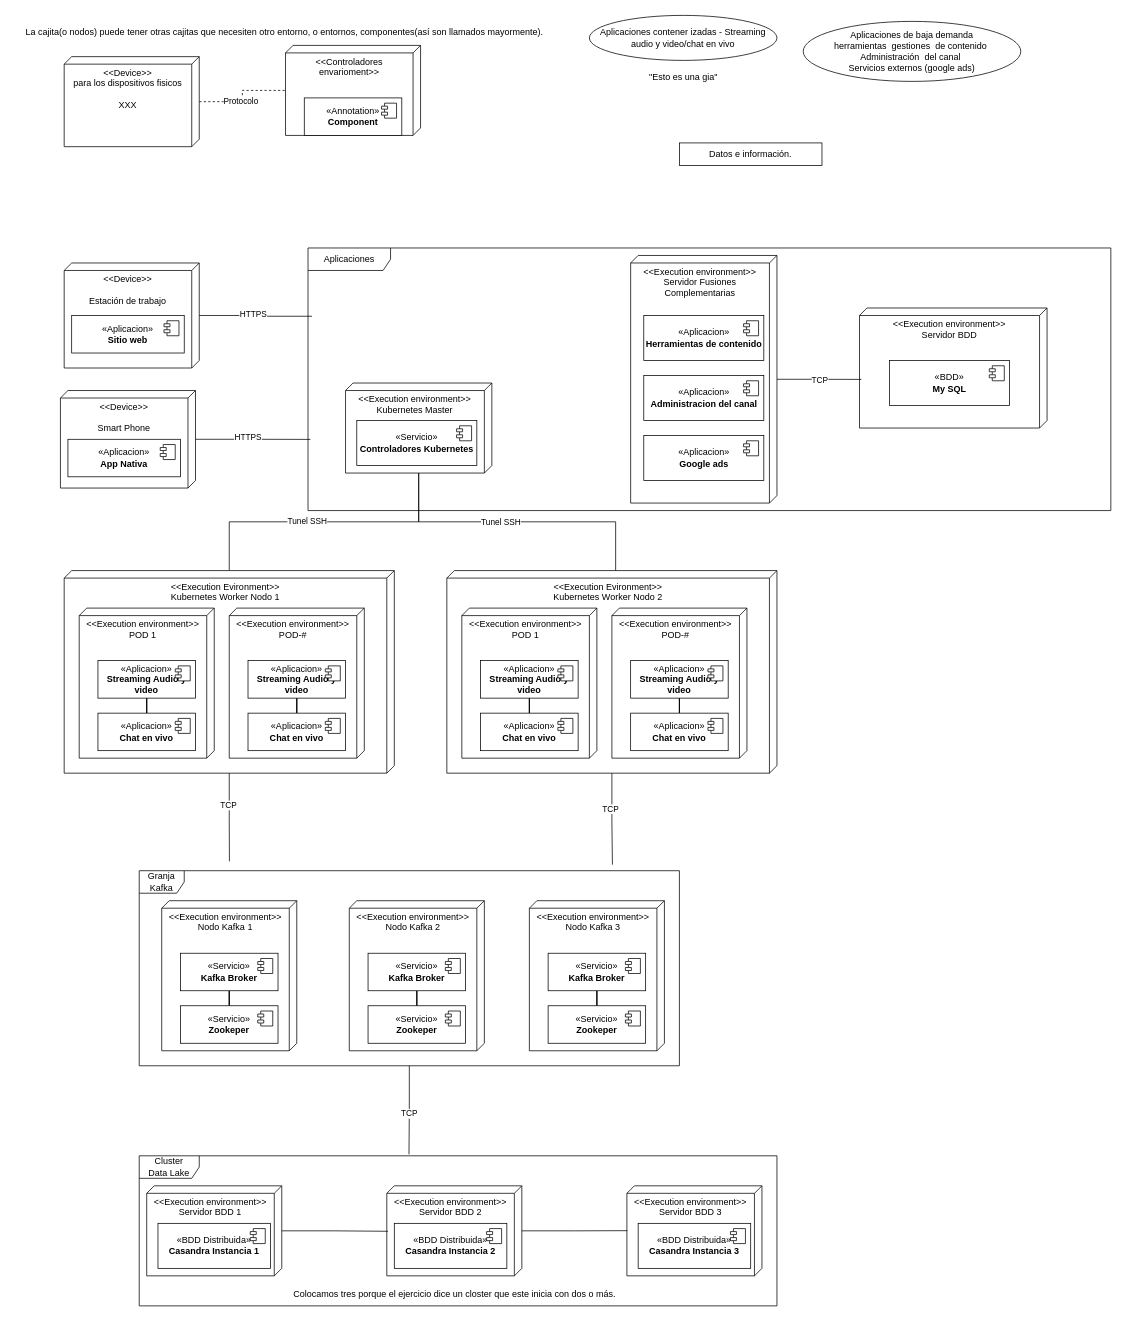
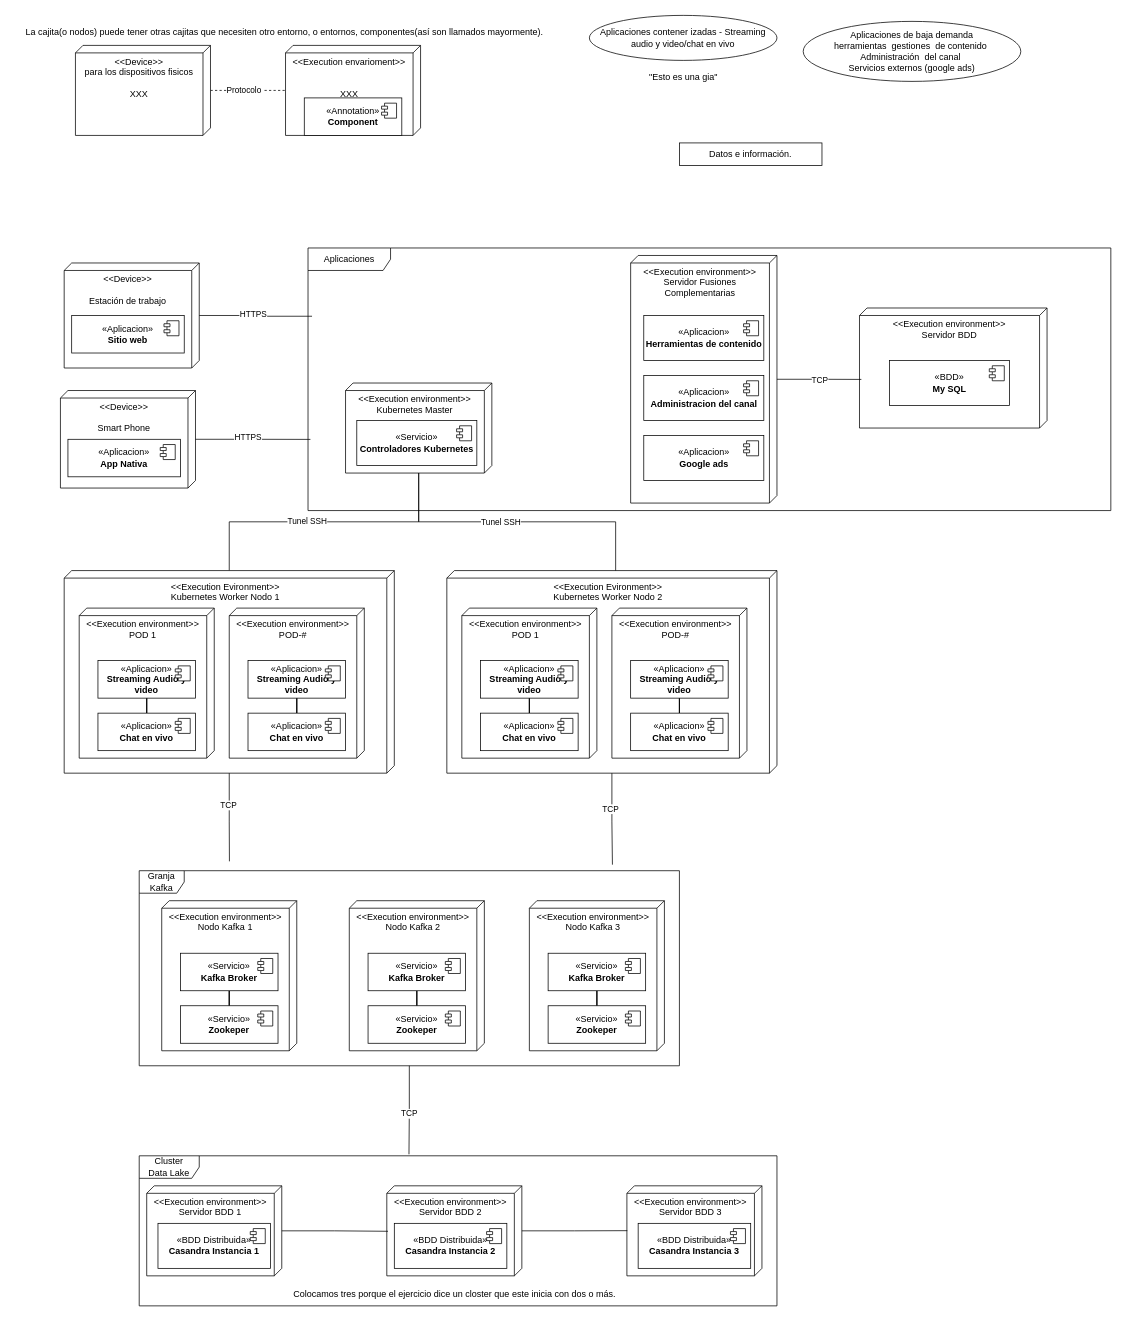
node "<<Controladores envarioment>> XXX": label "<<Controladores envarioment>> XXX" -> "<<Execution envarioment>> XXX"
node "<<Device>> para los dispositivos fisicos XXX": moved (132, 102) -> (143, 90)
